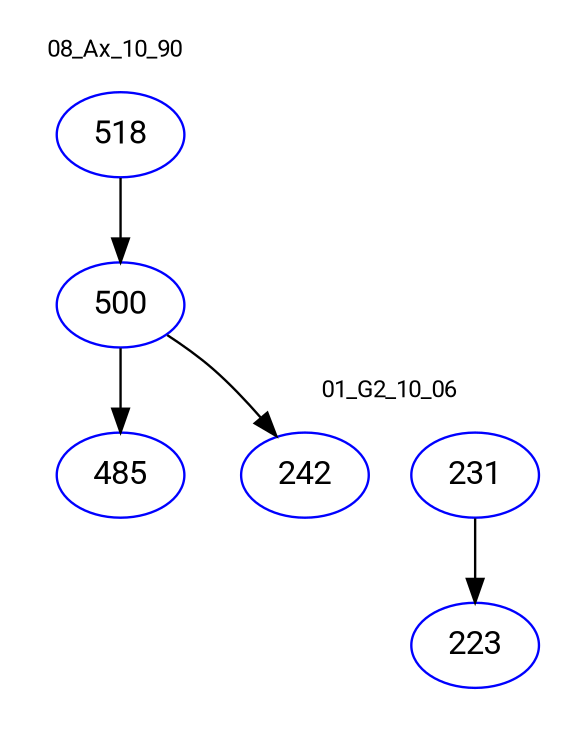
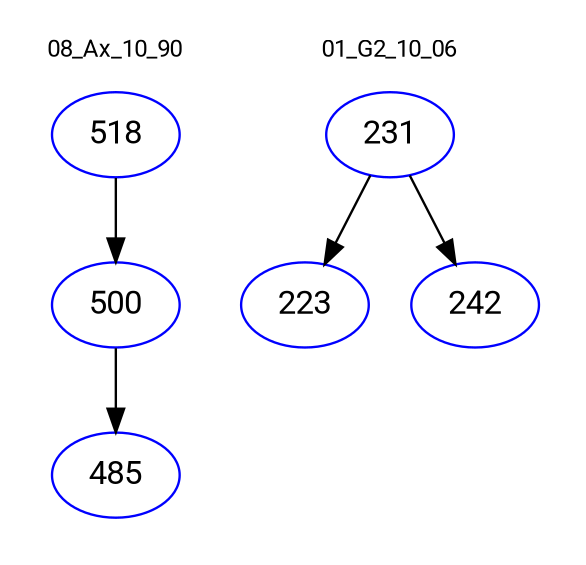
edge "500" -> "242": now "231" -> "242"
